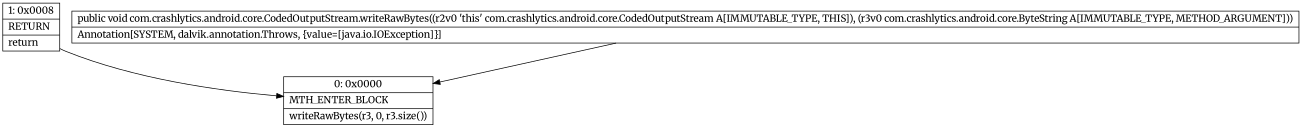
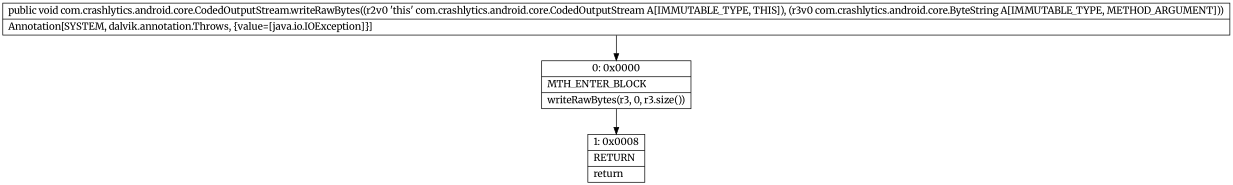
edge "1: 0x0008" -> "0: 0x0000": reversed
